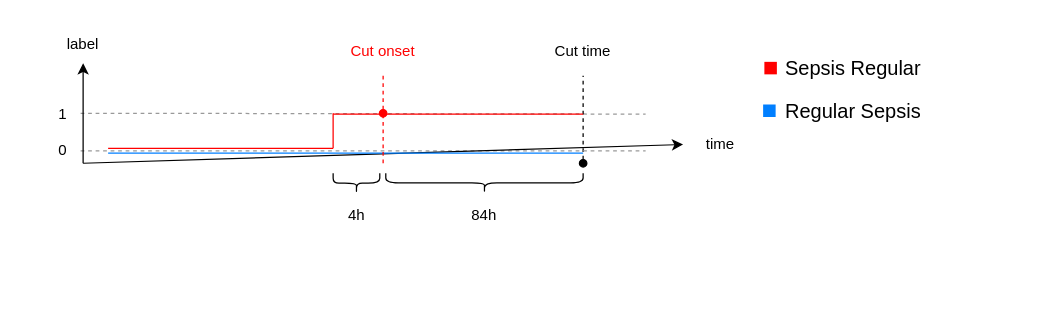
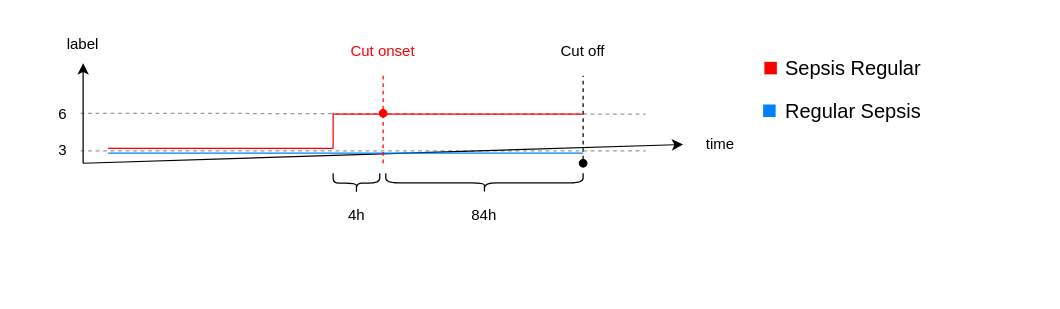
node "Cut time": label "Cut time" -> "Cut off"
node "1": label "1" -> "6"
node "0": label "0" -> "3"
